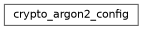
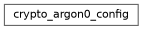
node "crypto_argon2_config": label "crypto_argon2_config" -> "crypto_argon0_config"
